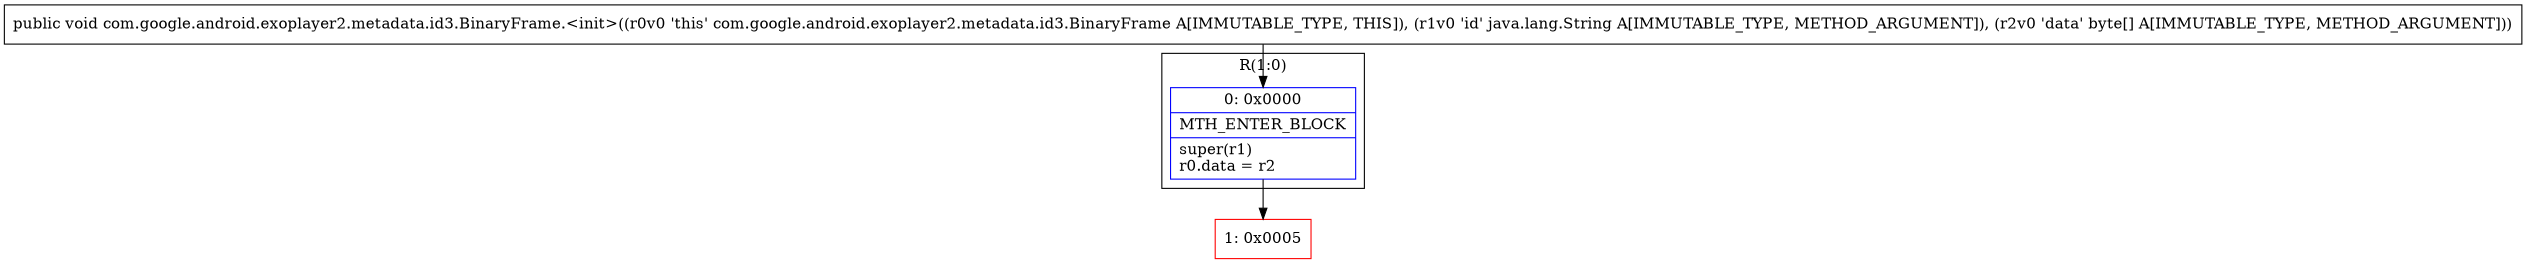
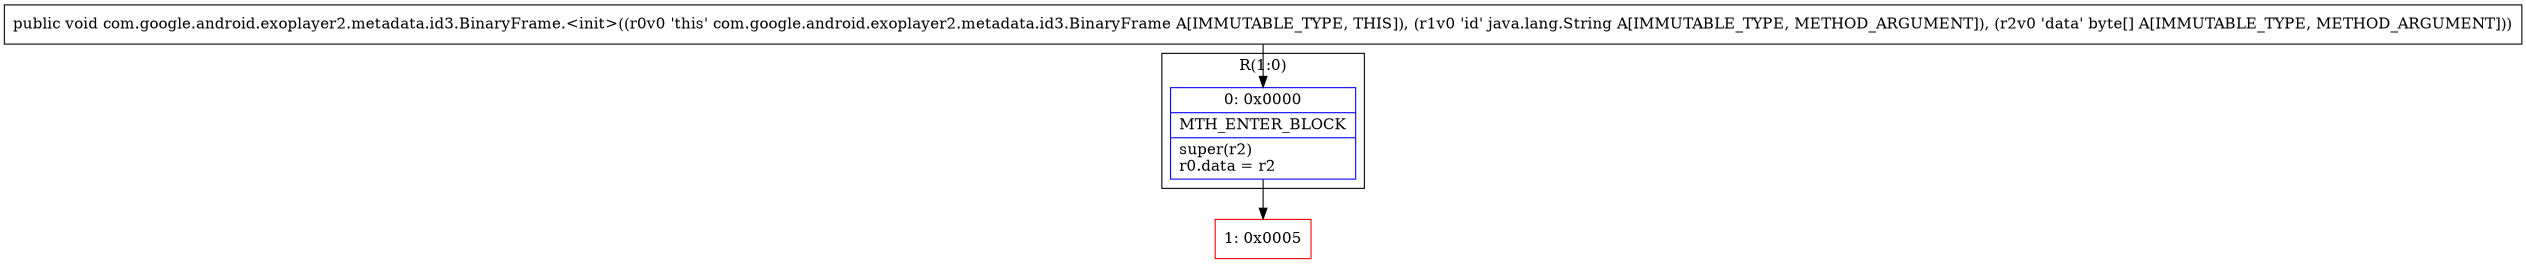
node "0: 0x0000": text "super(r1)" -> "super(r2)"
